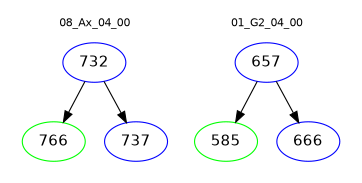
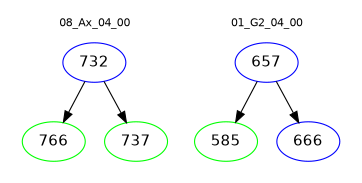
node "737": color blue -> green
